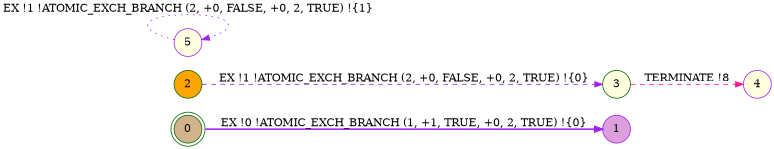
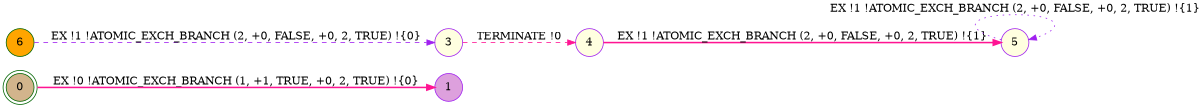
edge "4" -> "5": added, label "EX !1 !ATOMIC_EXCH_BRANCH (2, +0, FALSE, +0, 2, TRUE) !{1}"
edge "3" -> "4": label "TERMINATE !8" -> "TERMINATE !0"
node "2": label "2" -> "6"
node "3": color darkgreen -> purple
edge "0" -> "1": color purple -> deeppink
